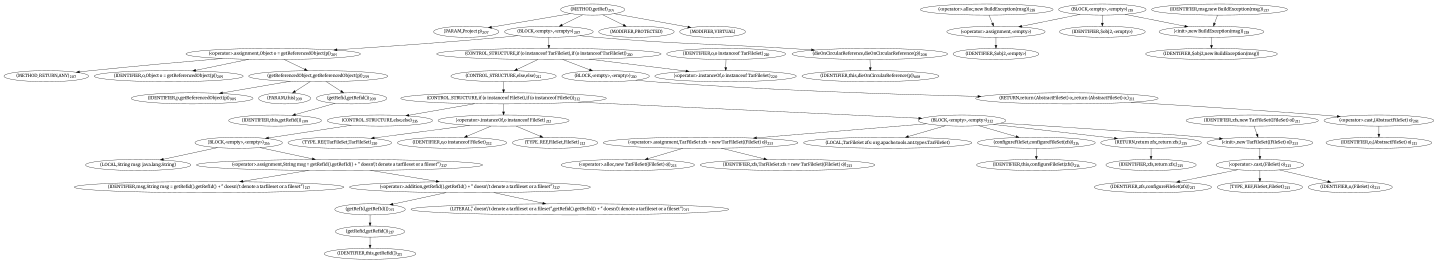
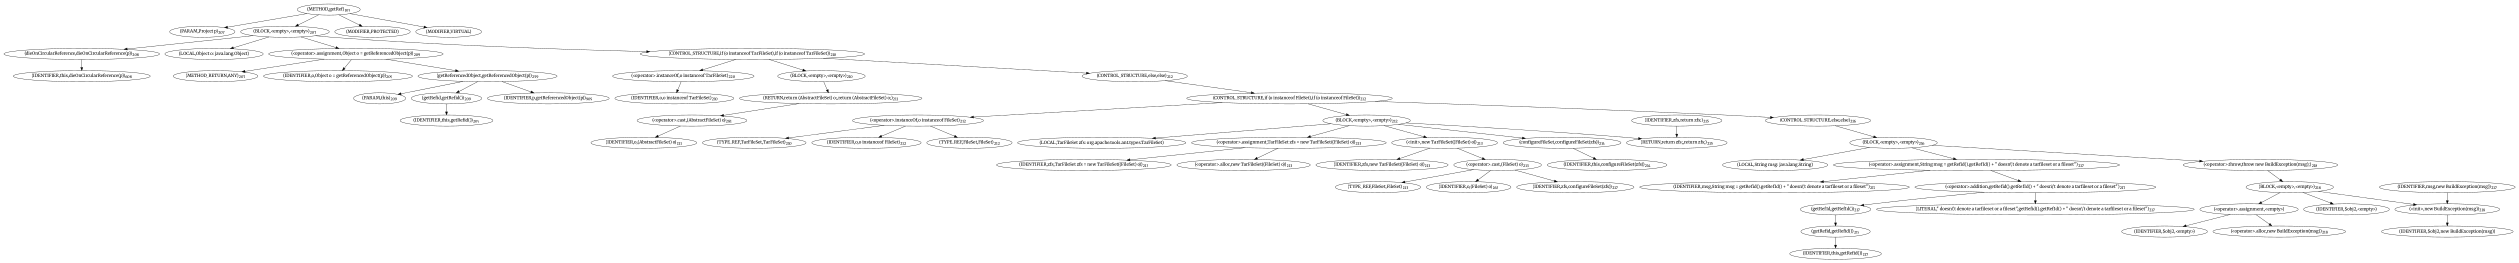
node "(METHOD,getRef)": text "207" -> "107"
edge "(<operator>.alloc,new BuildException(msg))" -> "(<operator>.assignment,<empty>)": reversed
node "(LOCAL,Object o: java.lang.Object)": added
edge "(IDENTIFIER,o,o instanceof TarFileSet)" -> "(<operator>.instanceOf,o instanceof TarFileSet)": reversed
edge "(IDENTIFIER,zfs,new TarFileSet((FileSet) o))" -> "(<init>,new TarFileSet((FileSet) o))": reversed
edge "(RETURN,return zfs;,return zfs;)" -> "(IDENTIFIER,zfs,return zfs;)": reversed
node "(<operator>.throw,throw new BuildException(msg);)": added
node "(IDENTIFIER,o,(FileSet) o)": text "213" -> "263"
